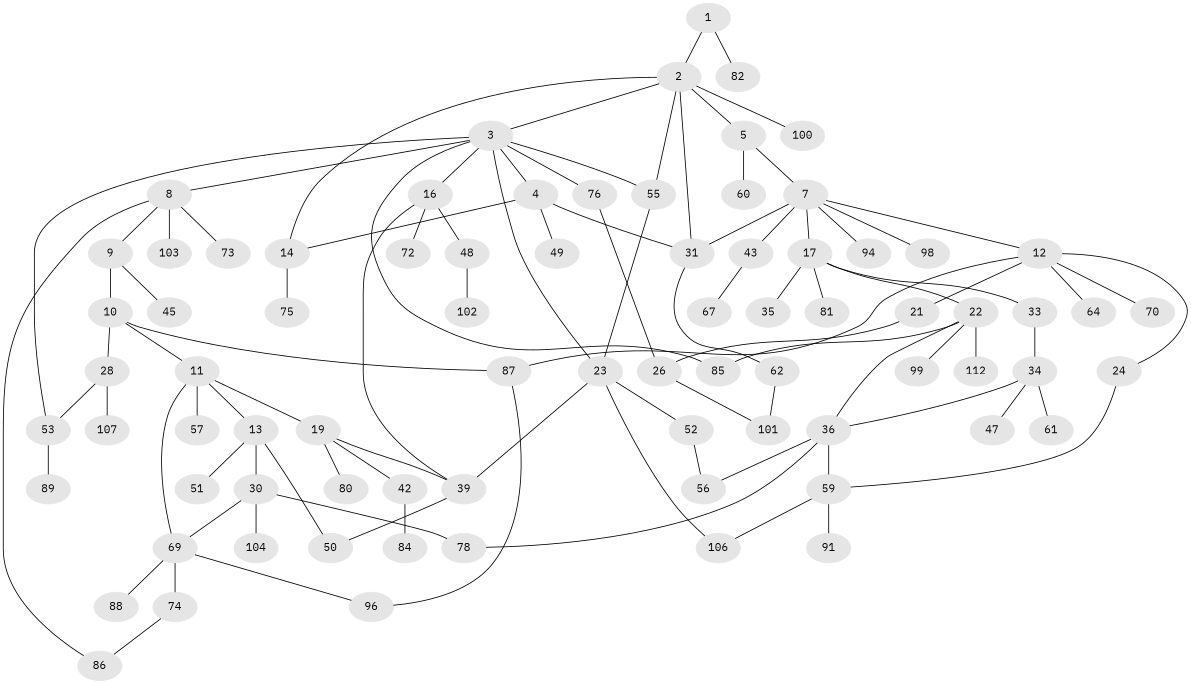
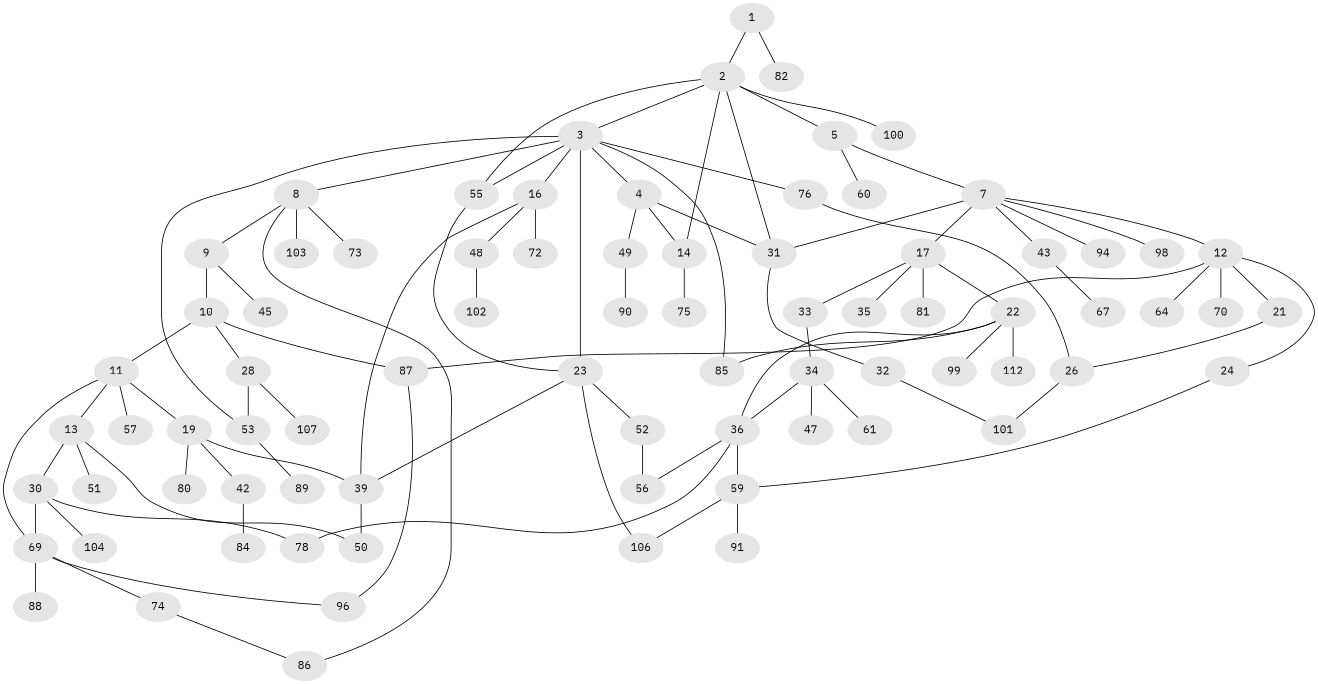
node "90": added
node "62": label "62" -> "32"
